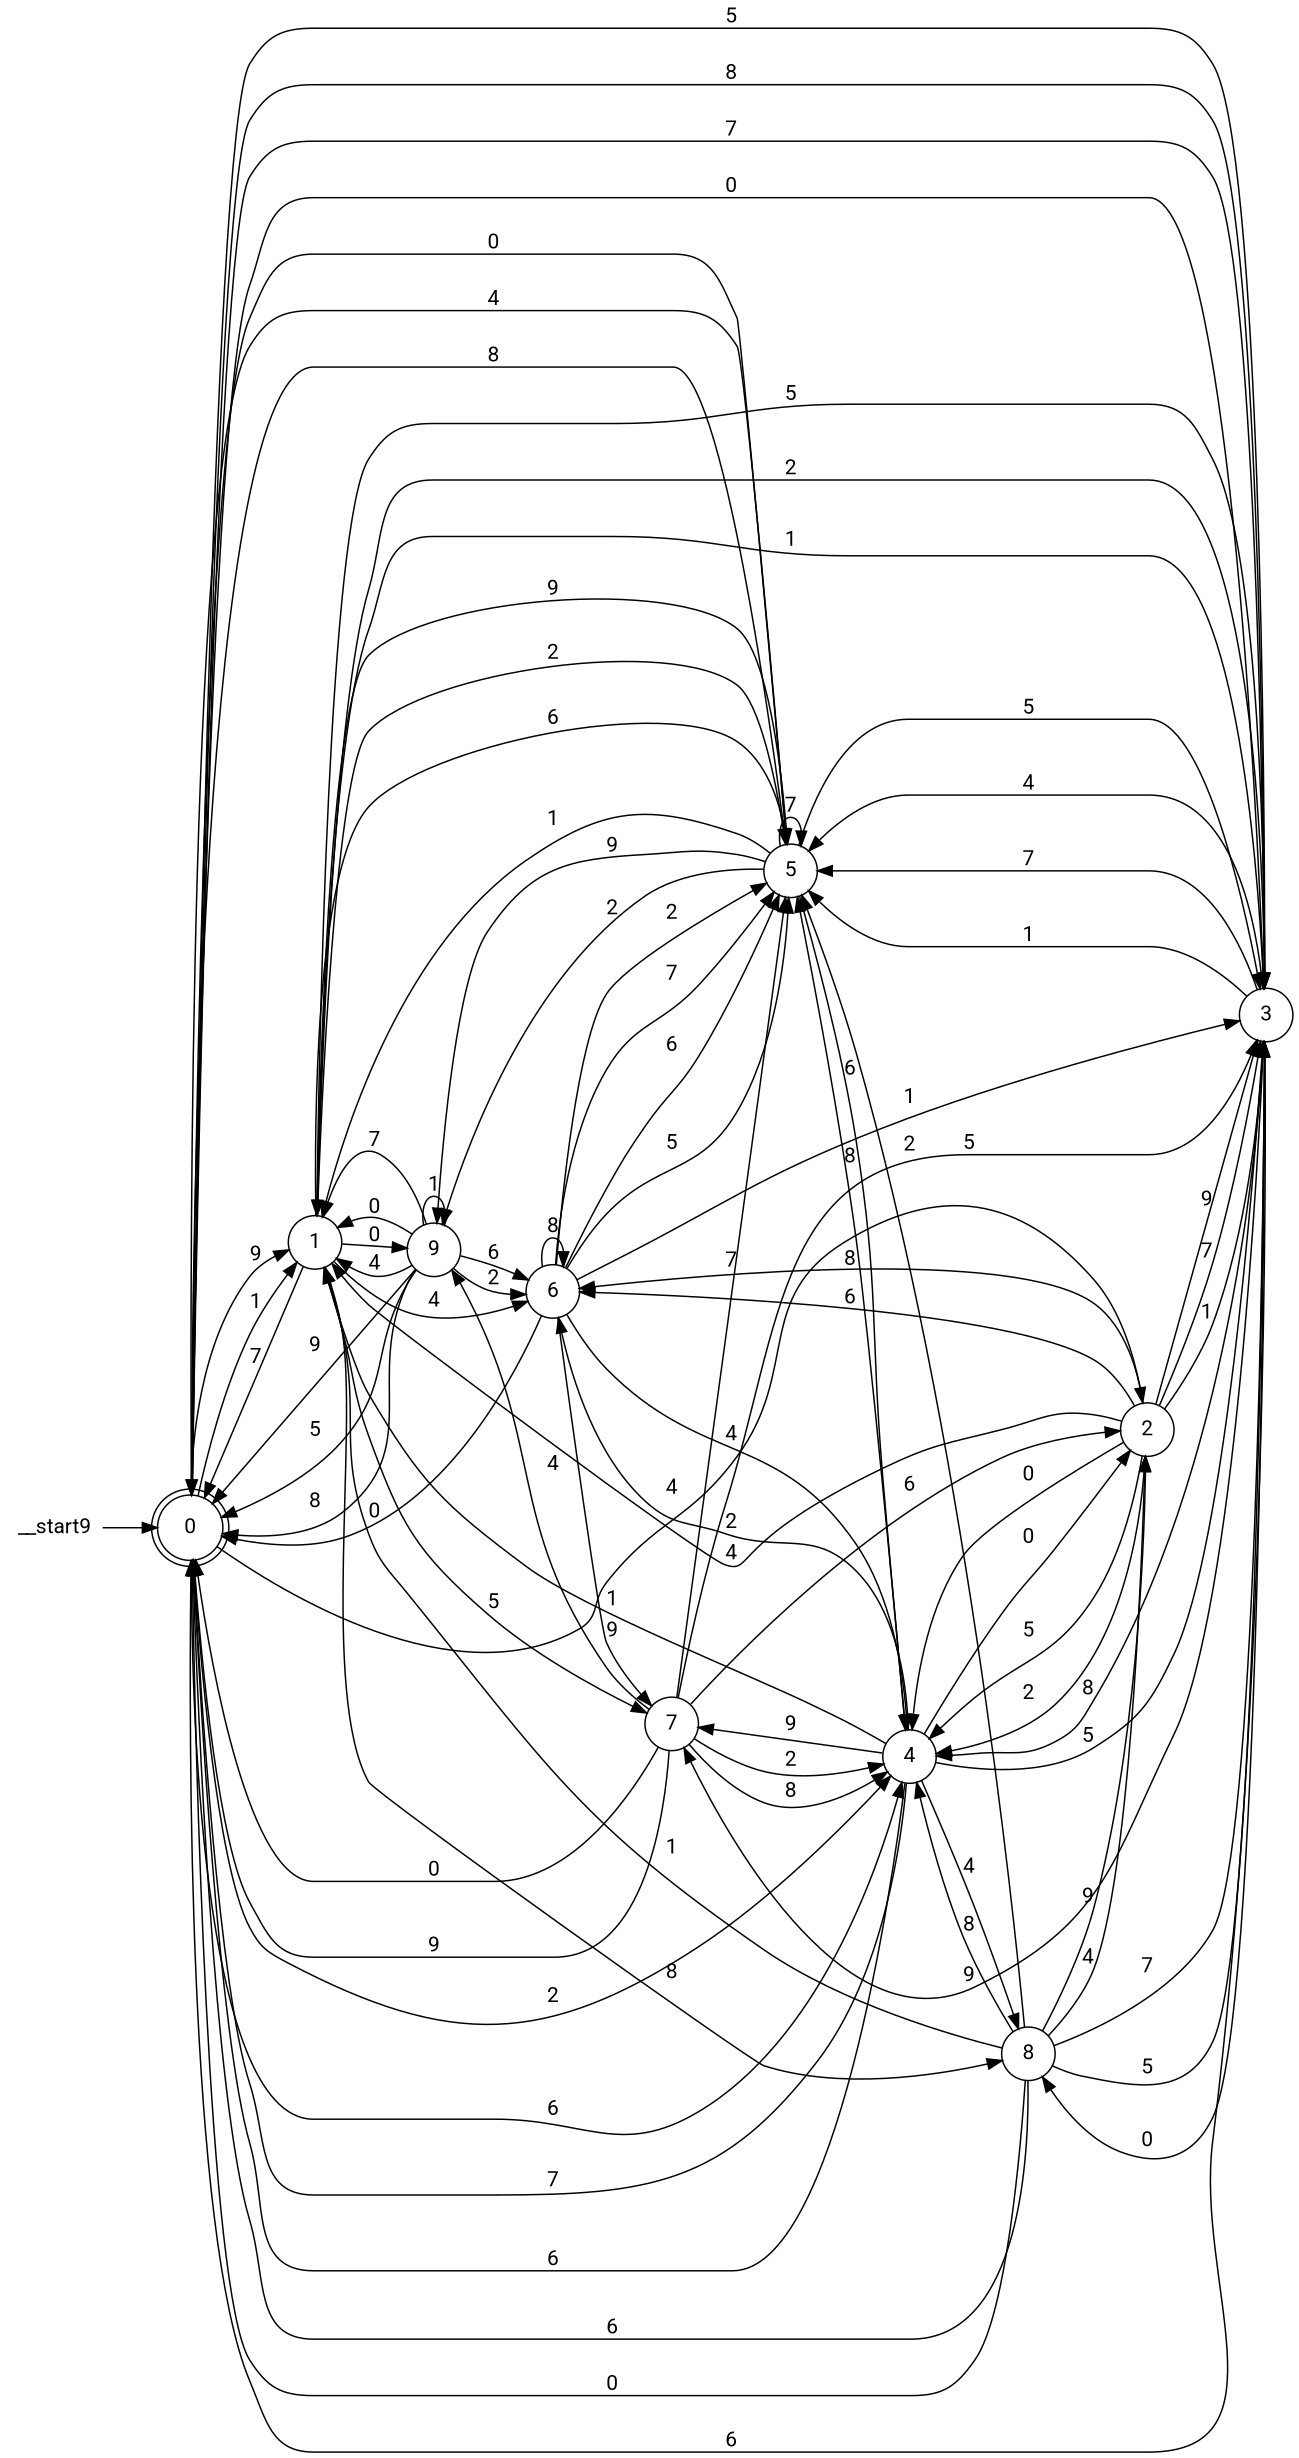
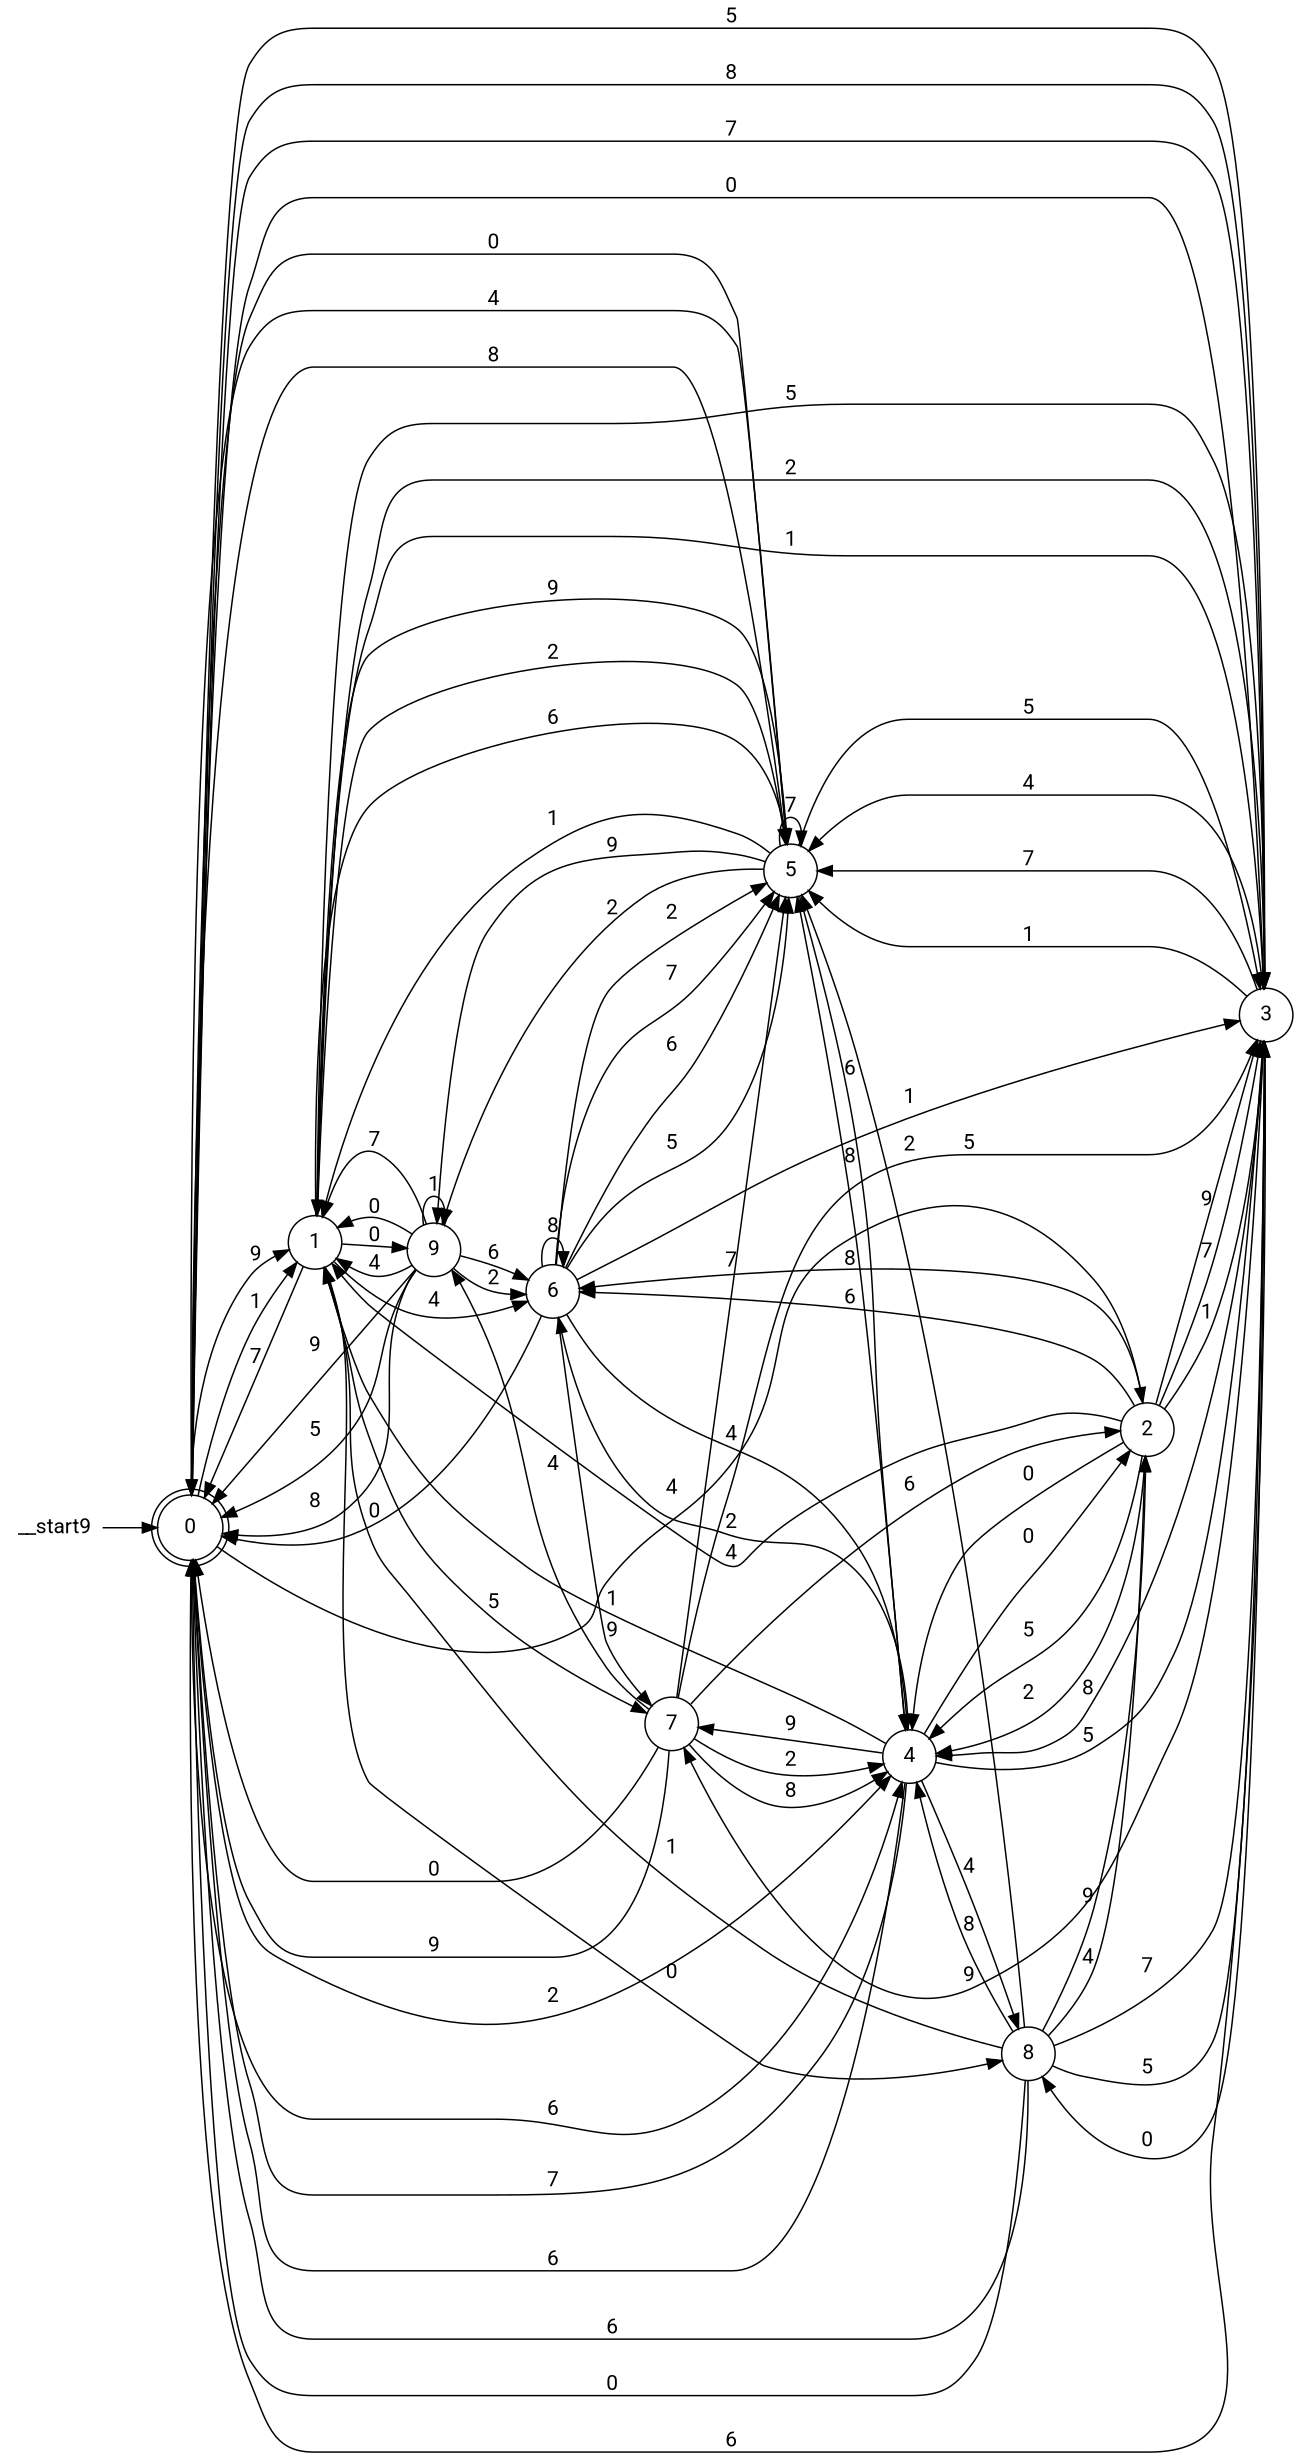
edge "1" -> "8": label "8" -> "0"
